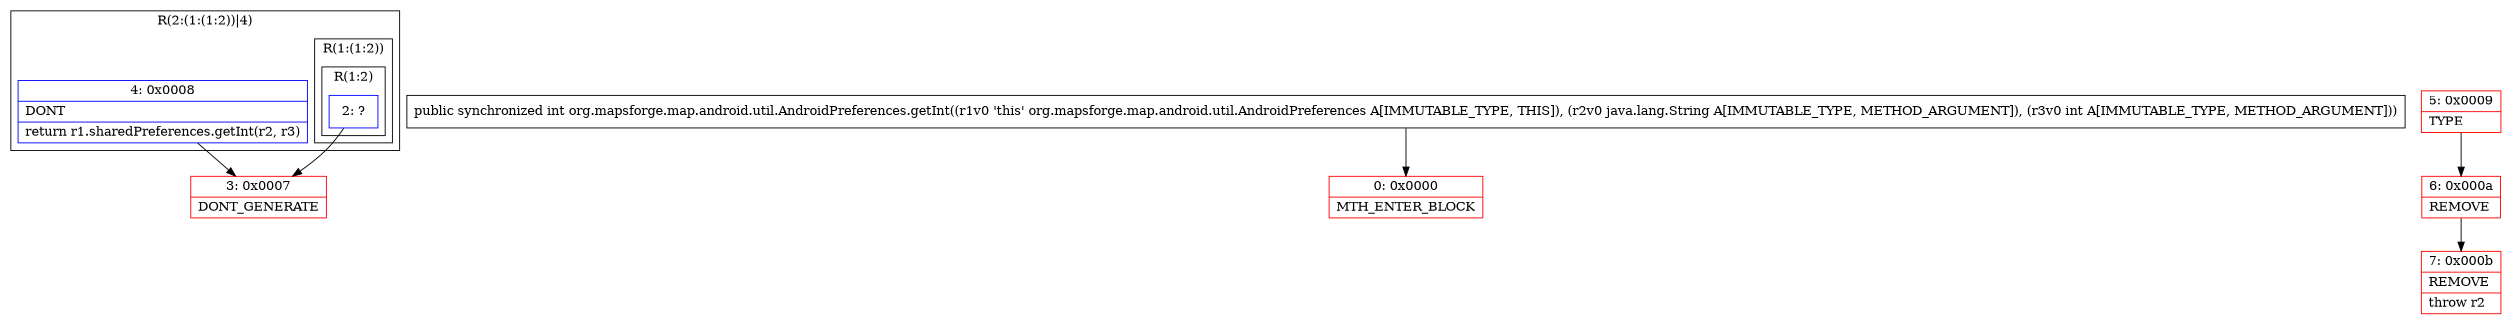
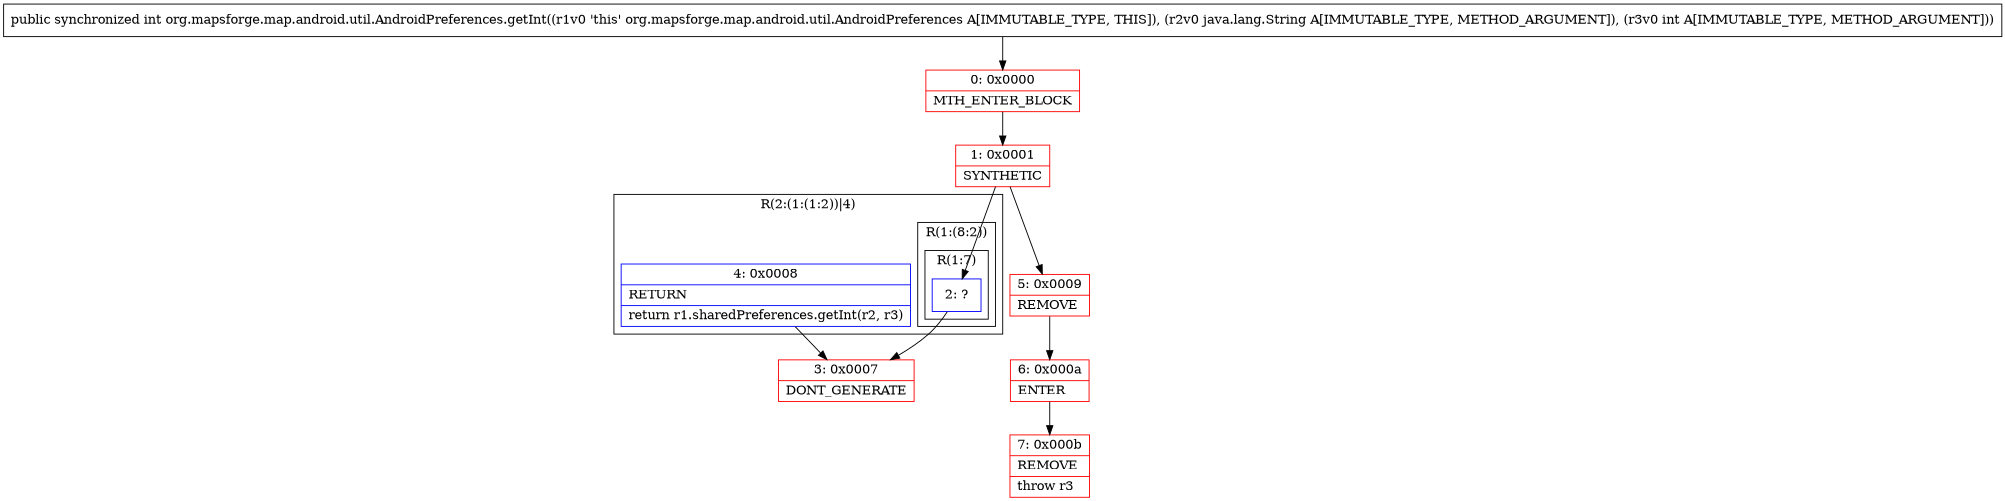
cluster "R(1:(1:2))": label "R(1:(1:2))" -> "R(1:(8:2))"
cluster "R(1:2)": label "R(1:2)" -> "R(1:7)"
node "4: 0x0008": text "DONT" -> "RETURN"
node "5: 0x0009": text "TYPE" -> "REMOVE"
node "1: 0x0001": added
node "6: 0x000a": text "REMOVE" -> "ENTER"
node "7: 0x000b": text "throw r2" -> "throw r3"
